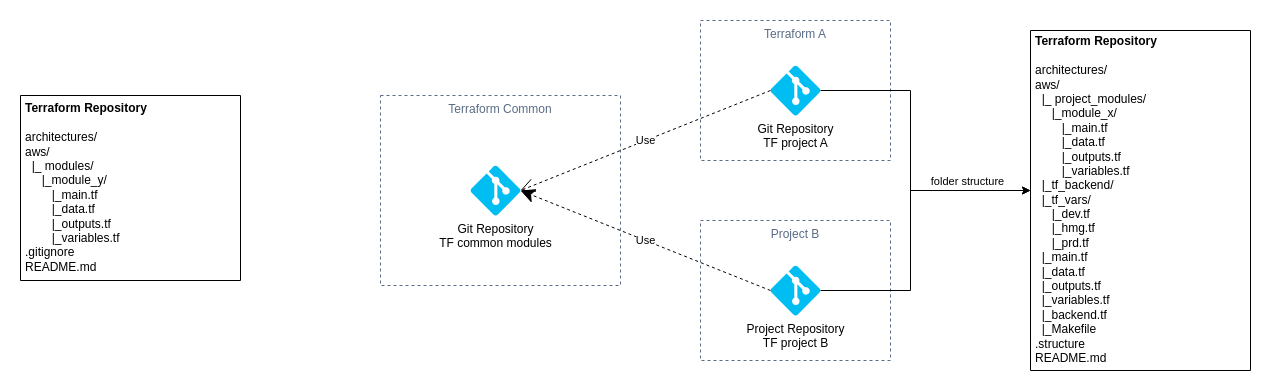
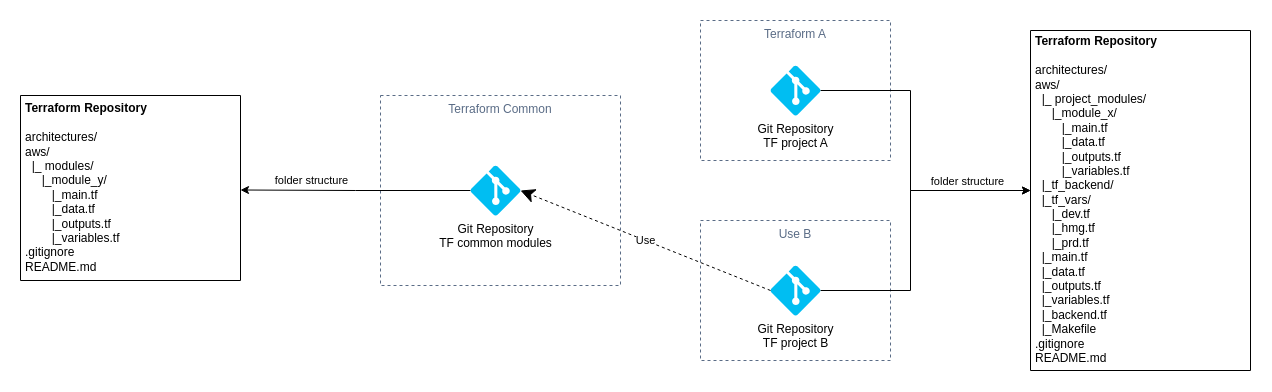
edge "Git Repository TF project A" -> "Git Repository TF common modules": removed, label "Use"
node "Terraform Repository architectures/ aws/ |_ project_modules/ |_module_x/ |_main.tf |_data.tf |_outputs.tf |_variables.tf |_tf_backend/ |_tf_vars/ |_dev.tf |_hmg.tf |_prd.tf |_main.tf |_data.tf |_outputs.tf |_variables.tf |_backend.tf |_Makefile .structure README.md": label "Terraform Repository architectures/ aws/ |_ project_modules/ |_module_x/ |_main.tf |_data.tf |_outputs.tf |_variables.tf |_tf_backend/ |_tf_vars/ |_dev.tf |_hmg.tf |_prd.tf |_main.tf |_data.tf |_outputs.tf |_variables.tf |_backend.tf |_Makefile .structure README.md" -> "Terraform Repository architectures/ aws/ |_ project_modules/ |_module_x/ |_main.tf |_data.tf |_outputs.tf |_variables.tf |_tf_backend/ |_tf_vars/ |_dev.tf |_hmg.tf |_prd.tf |_main.tf |_data.tf |_outputs.tf |_variables.tf |_backend.tf |_Makefile .gitignore README.md"
edge "Git Repository TF common modules" -> "Terraform Repository architectures/ aws/ |_ modules/ |_module_y/ |_main.tf |_data.tf |_outputs.tf |_variables.tf .gitignore README.md": added, label "folder structure"
node "Project B": label "Project B" -> "Use B"
node "Project Repository TF project B": label "Project Repository TF project B" -> "Git Repository TF project B"
